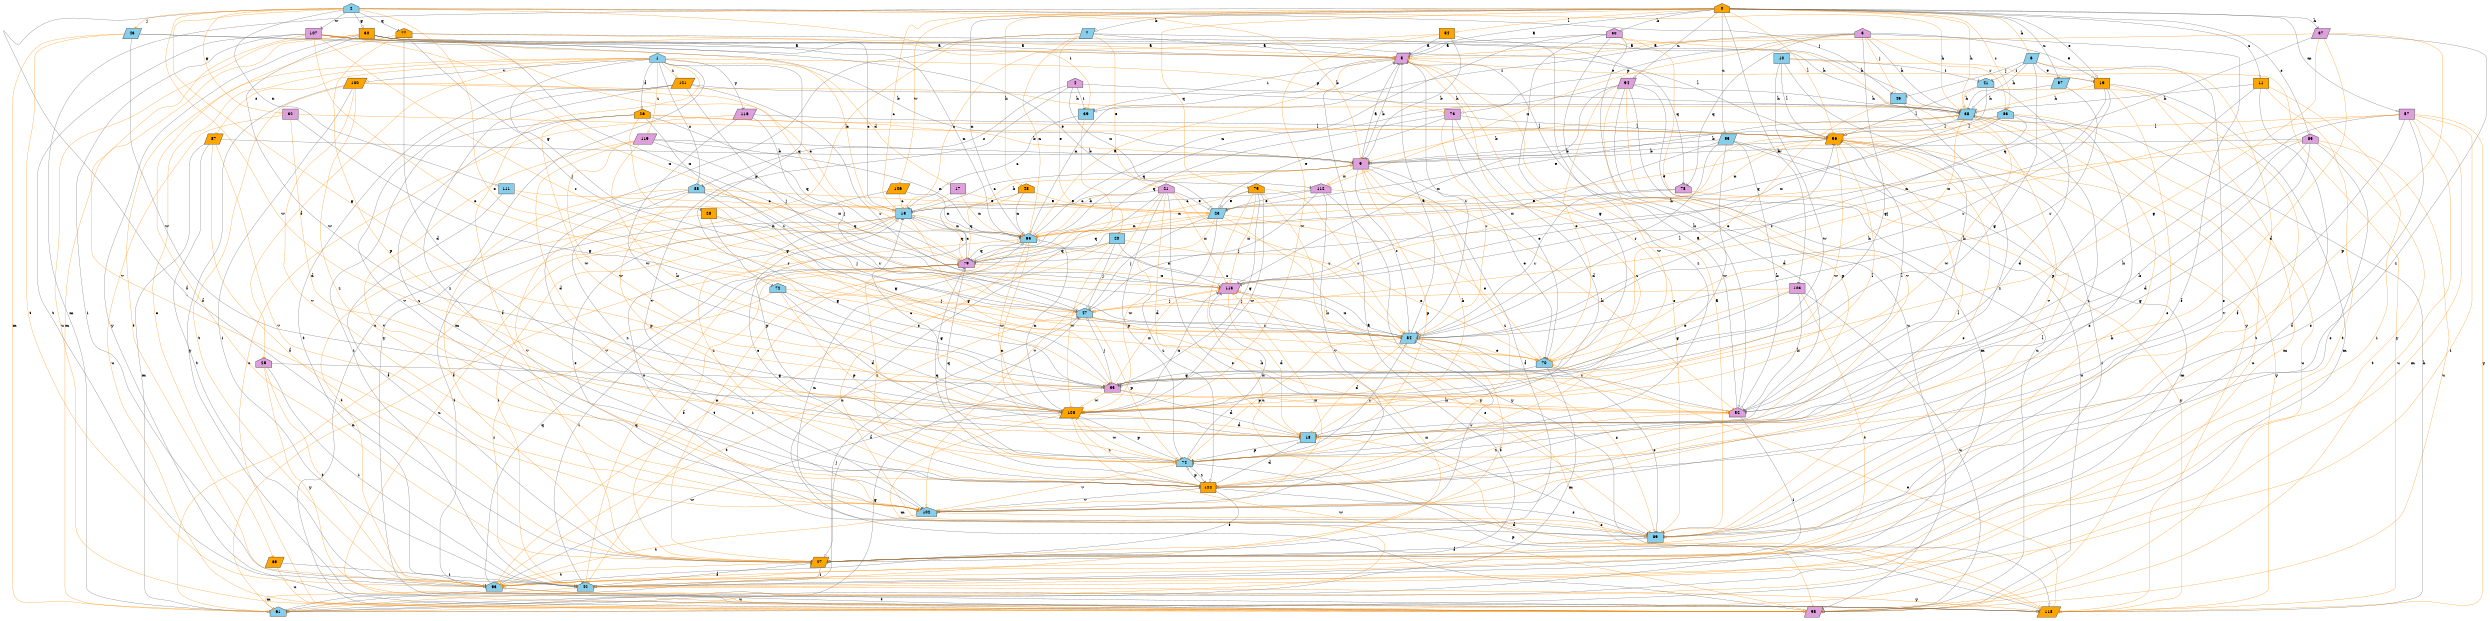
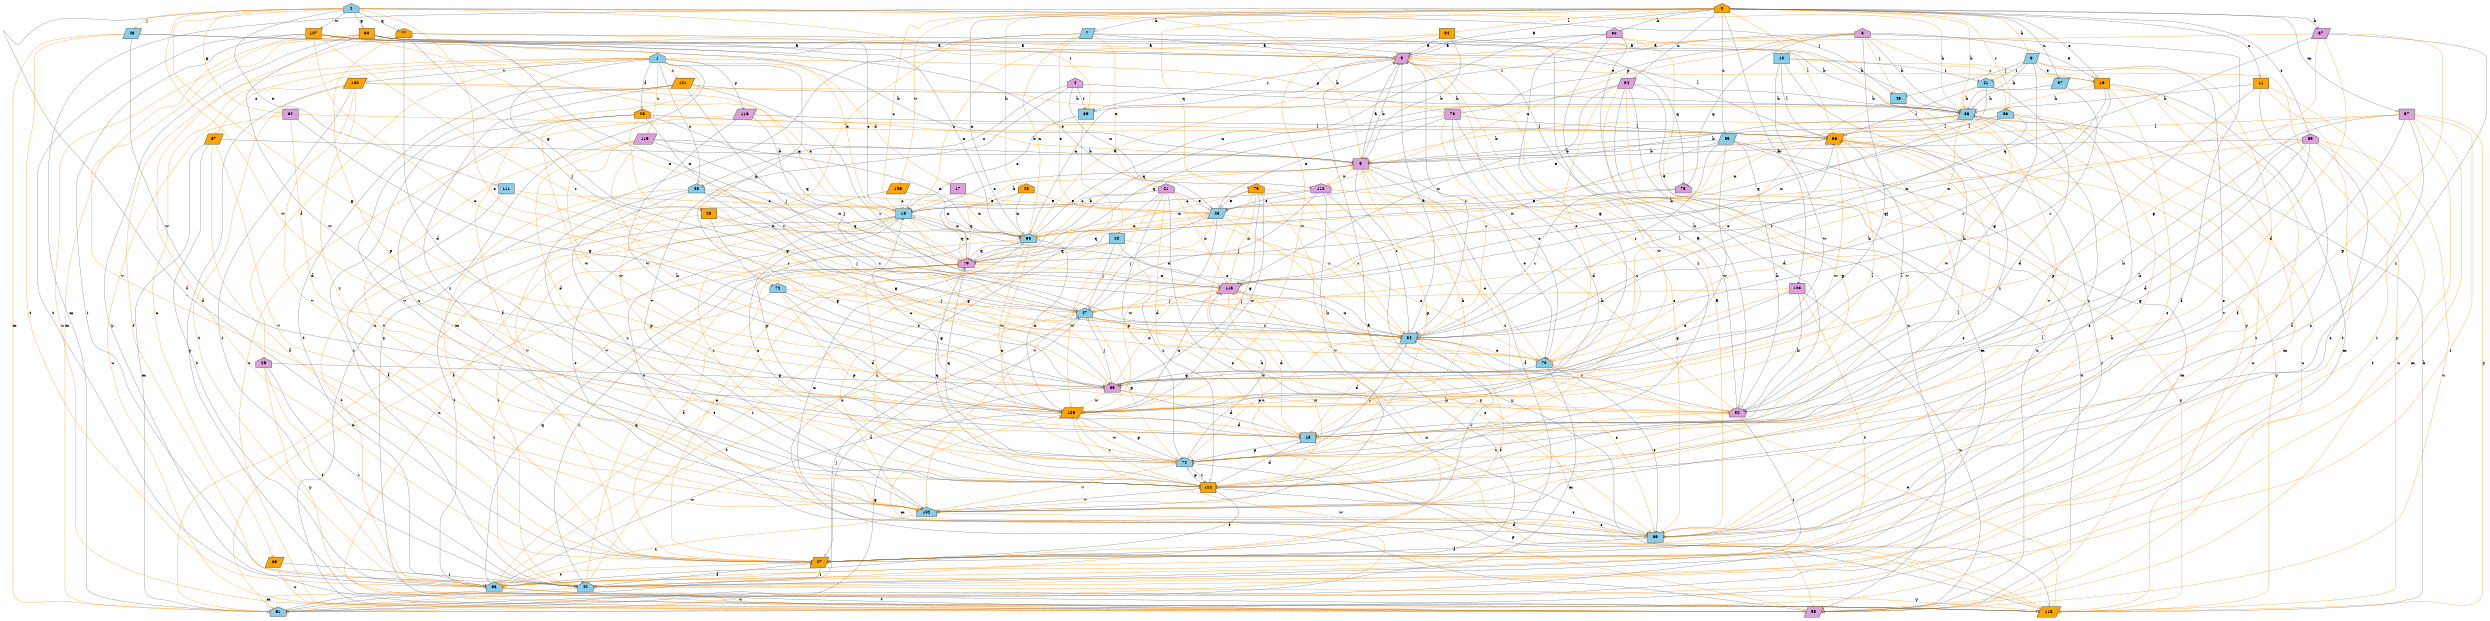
node "107": fillcolor plum -> orange
